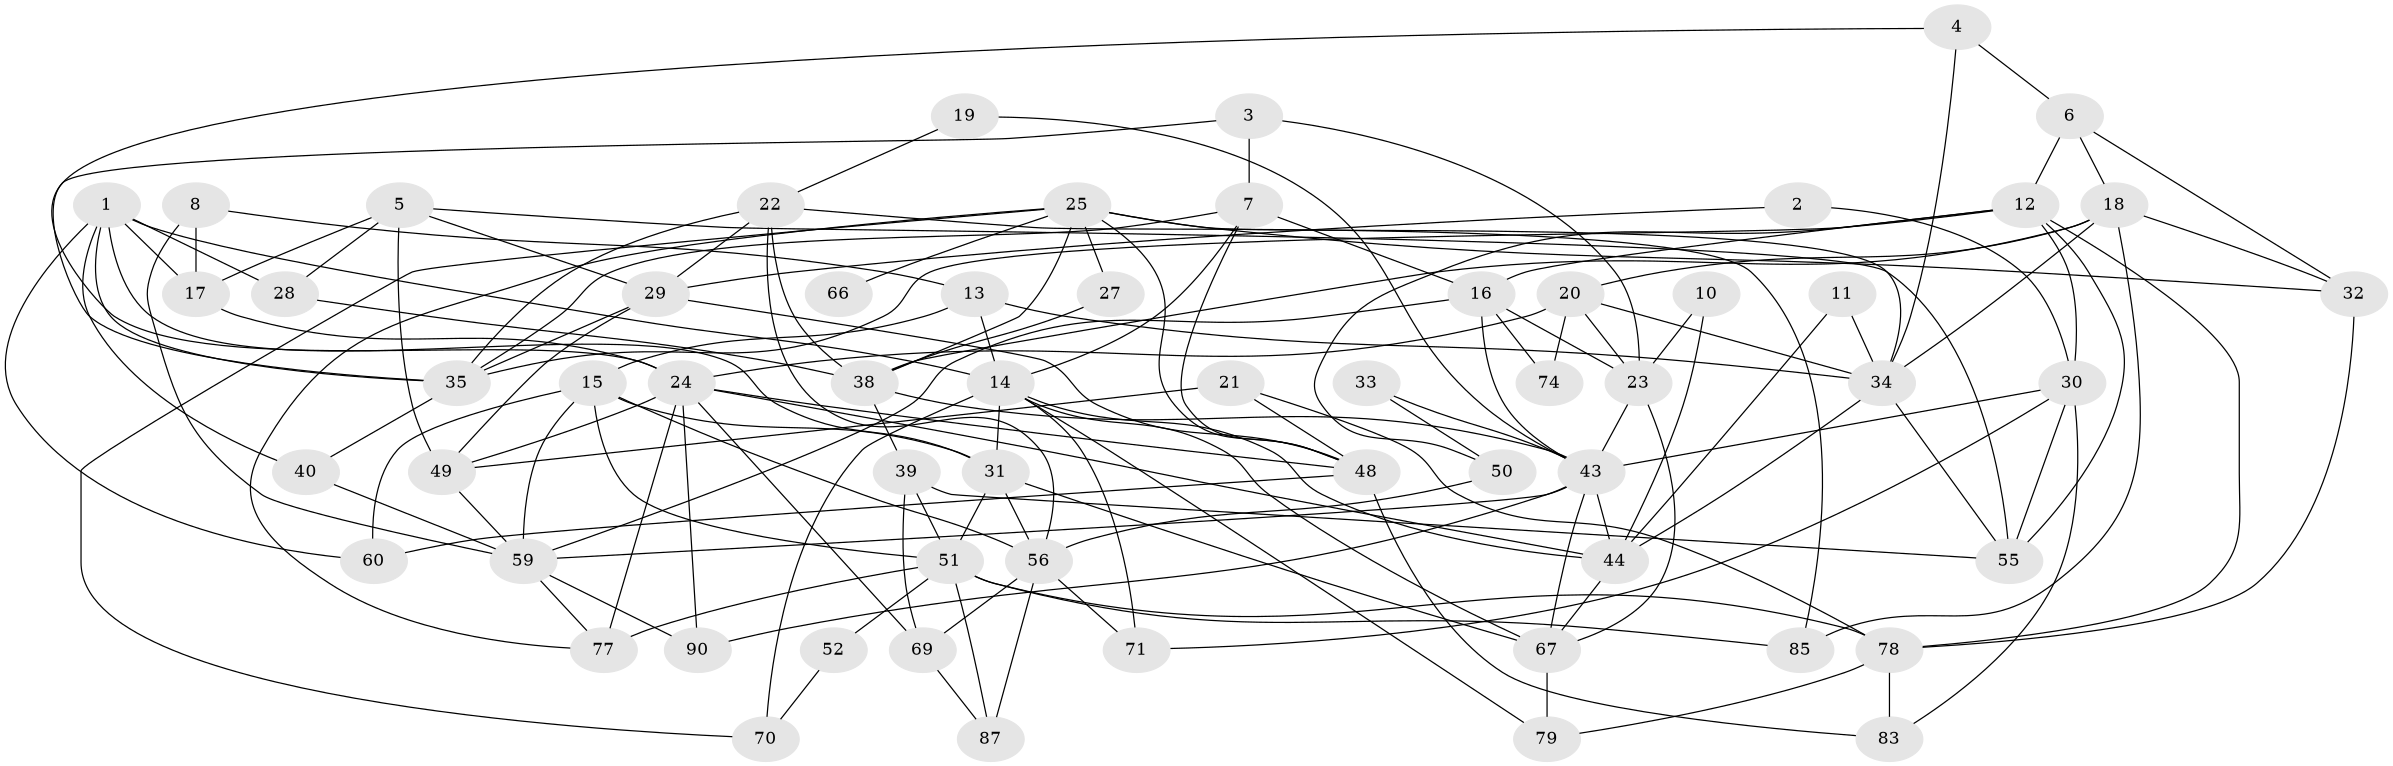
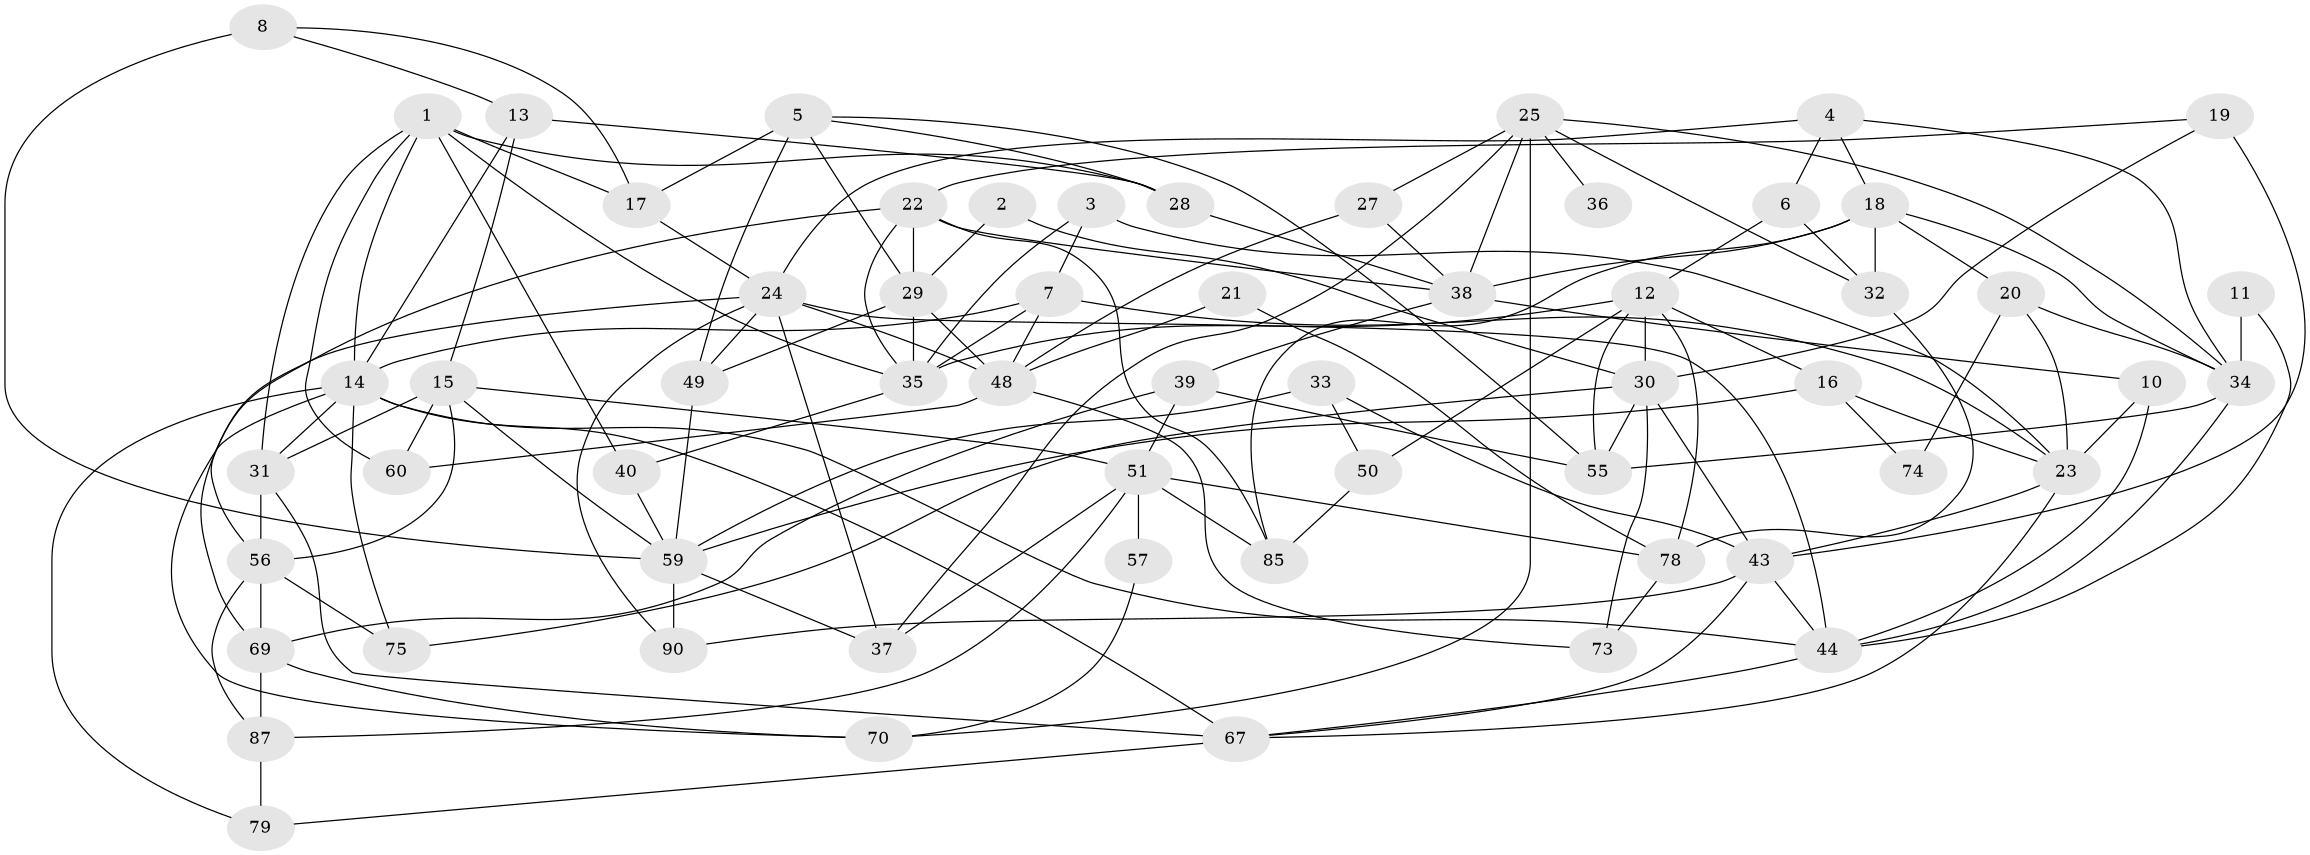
edge "6" -- "18": now "4" -- "18"
edge "7" -- "16": now "7" -- "23"
edge "19" -- "30": added
node "66": label "66" -> "36"
edge "13" -- "34": now "13" -- "28"
edge "20" -- "24": removed
edge "25" -- "48": now "27" -- "48"
edge "16" -- "43": removed
edge "38" -- "43": now "38" -- "10"
edge "21" -- "49": removed
edge "50" -- "56": now "50" -- "85"
edge "31" -- "51": removed
edge "43" -- "59": now "33" -- "59"
node "77": label "77" -> "37"
node "52": label "52" -> "57"
node "71": label "71" -> "75"
edge "78" -- "79": now "87" -- "79"
edge "69" -- "70": added
node "83": label "83" -> "73"
